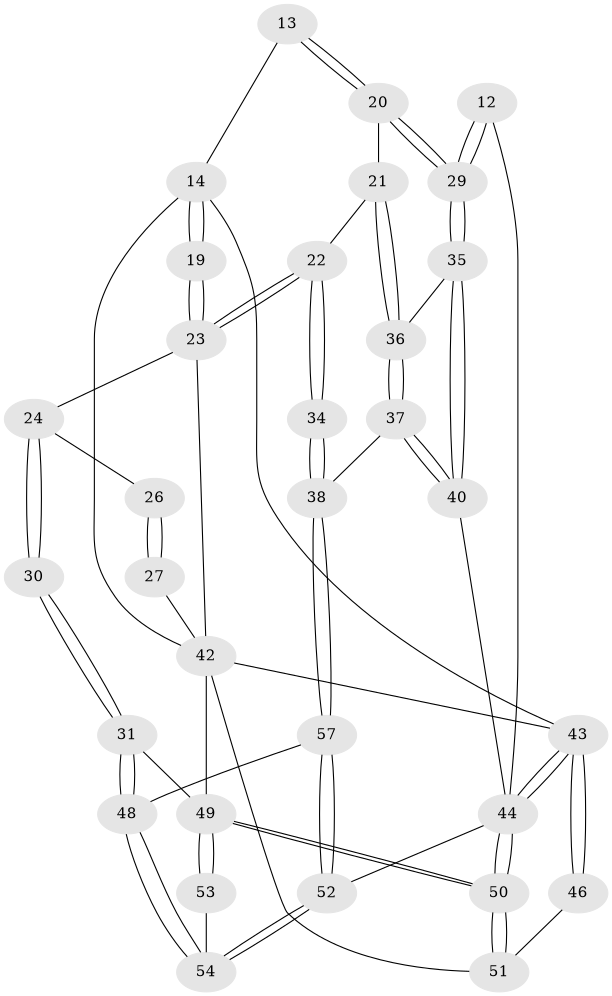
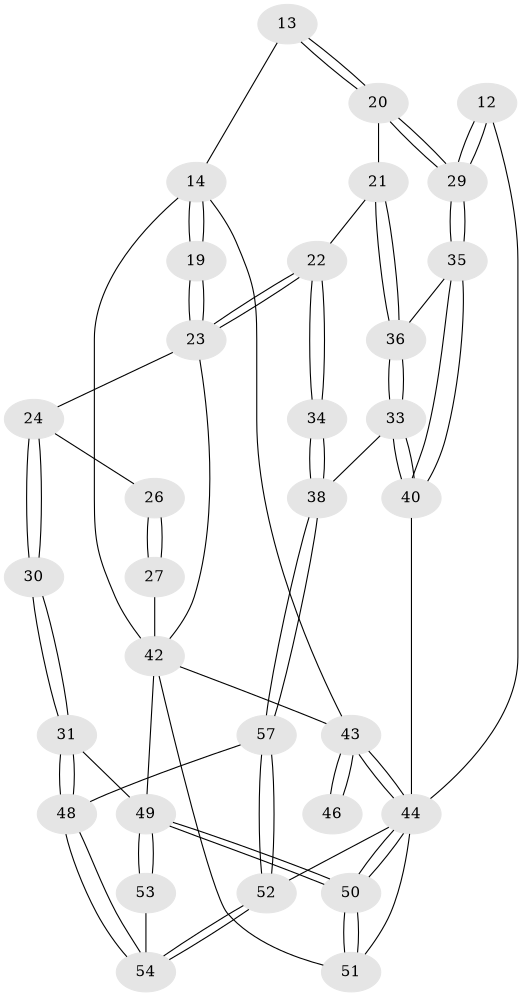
node "37": label "37" -> "33"
edge "46" -- "51": now "44" -- "51"
